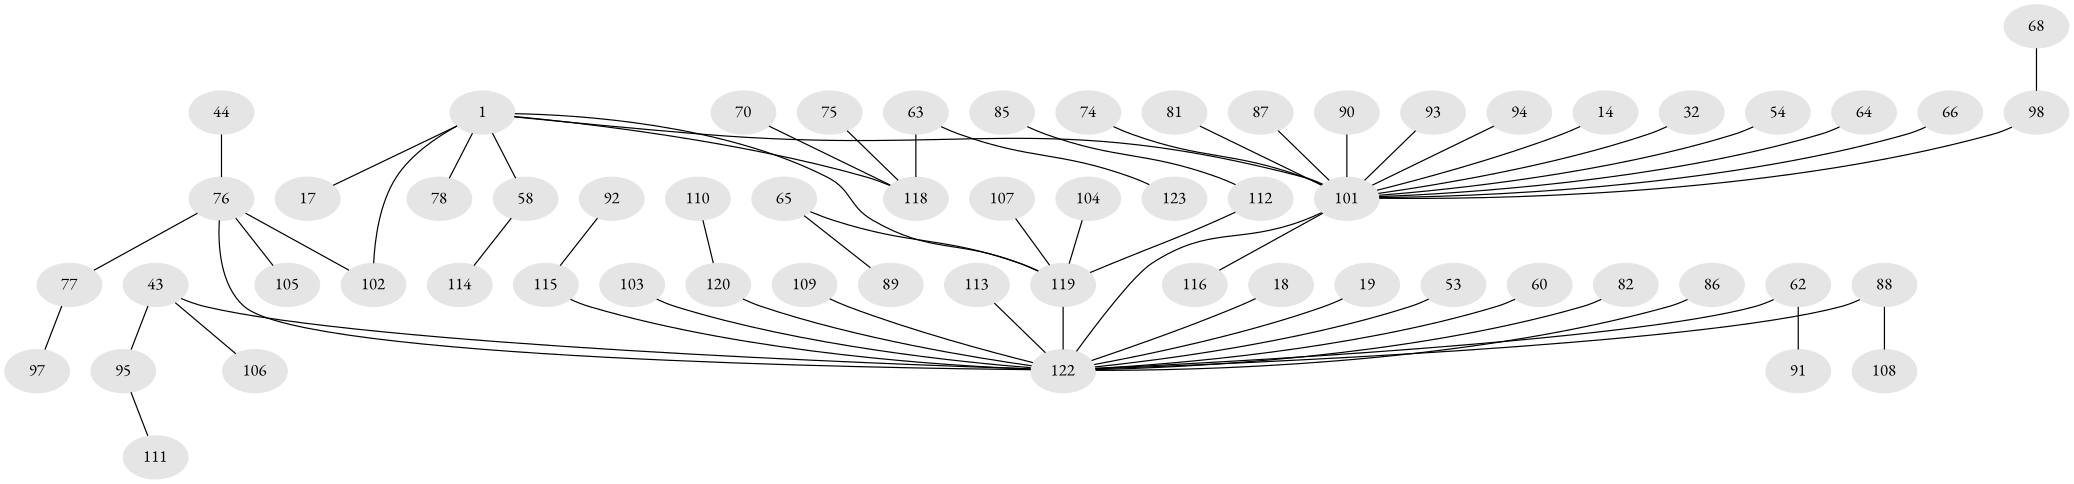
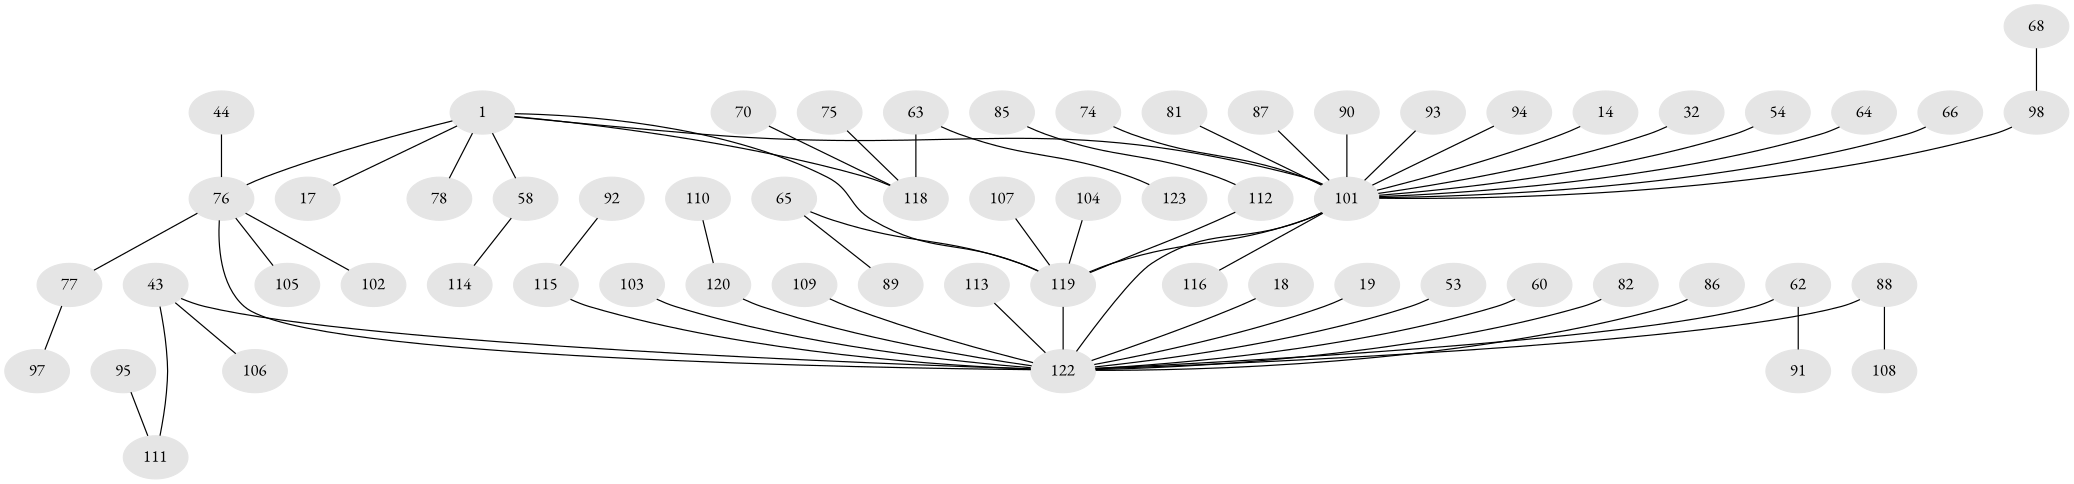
edge "1" -- "102": now "1" -- "76"
edge "101" -- "119": added
edge "43" -- "95": now "43" -- "111"
